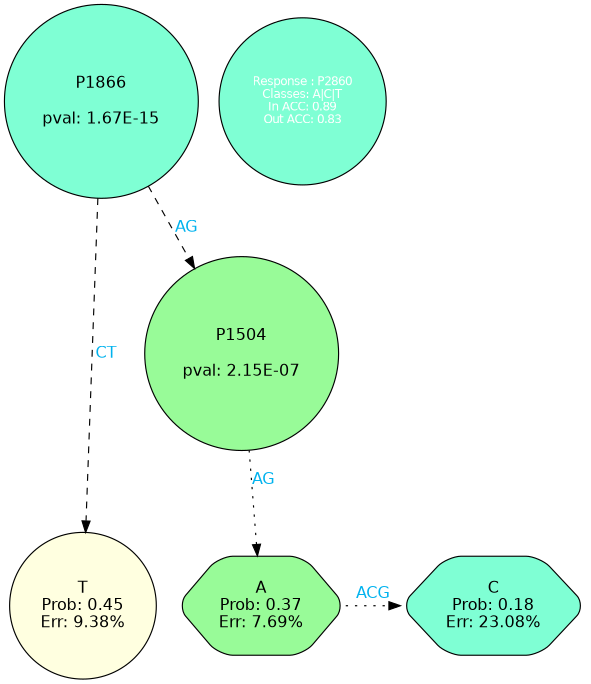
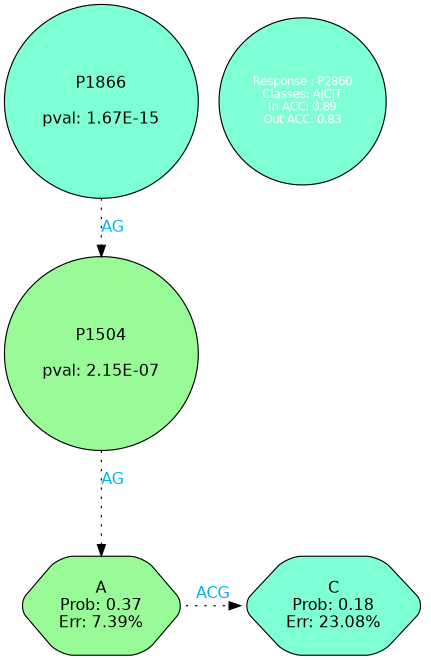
edge "P1866 pval: 1.67E-15" -> "P1504 pval: 2.15E-07": style dashed -> dotted
node "T Prob: 0.45 Err: 9.38%": removed
node "A Prob: 0.37 Err: 7.69%": label "A Prob: 0.37 Err: 7.69%" -> "A Prob: 0.37 Err: 7.39%"
